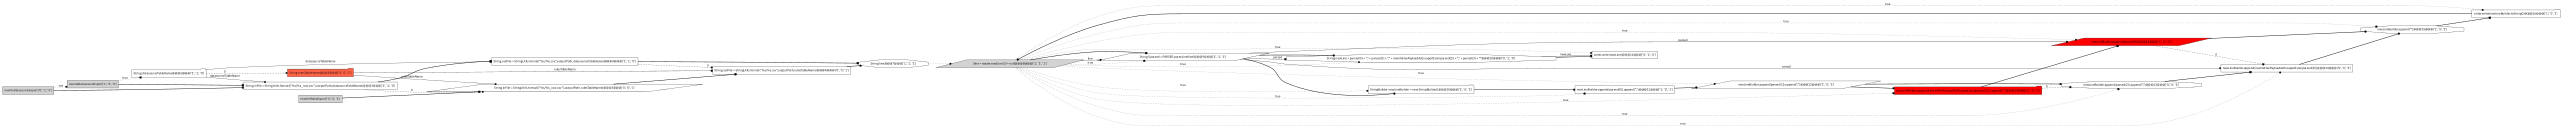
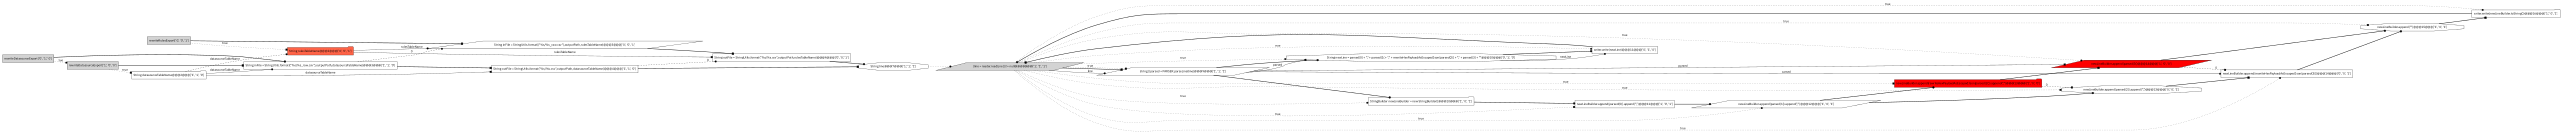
edge "writer.write(newLine)@@@11@@@['0', '1', '0']" -> "(line = reader.readLine()) != null@@@8@@@['1', '1', '1']": added
edge "rewriteRulesExport['0', '0', '1']" -> "String rulesTableName@@@2@@@['0', '0', '1']": added, label "true"
edge "String datasourceTableName@@@2@@@['1', '1', '0']" -> "String rulesTableName@@@2@@@['0', '0', '1']": label "0" -> "datasourceTableName"
